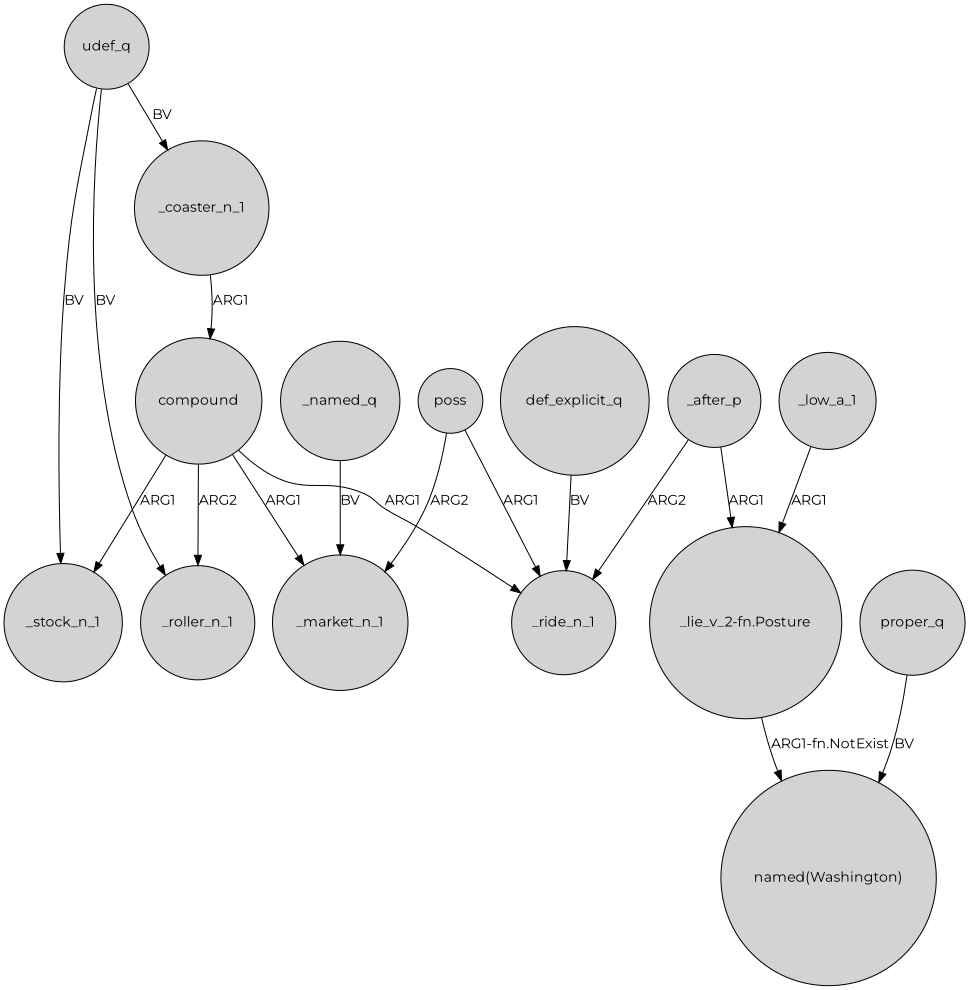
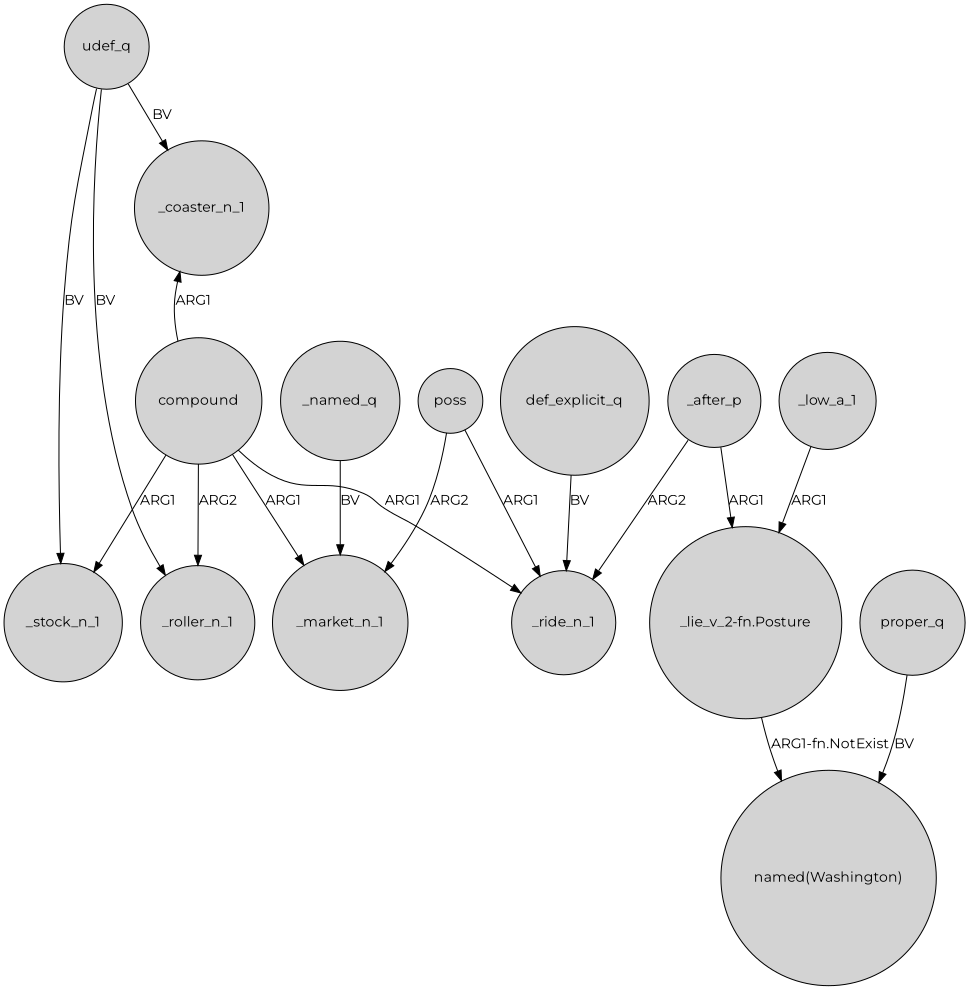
edge "_coaster_n_1" -> "compound": reversed
